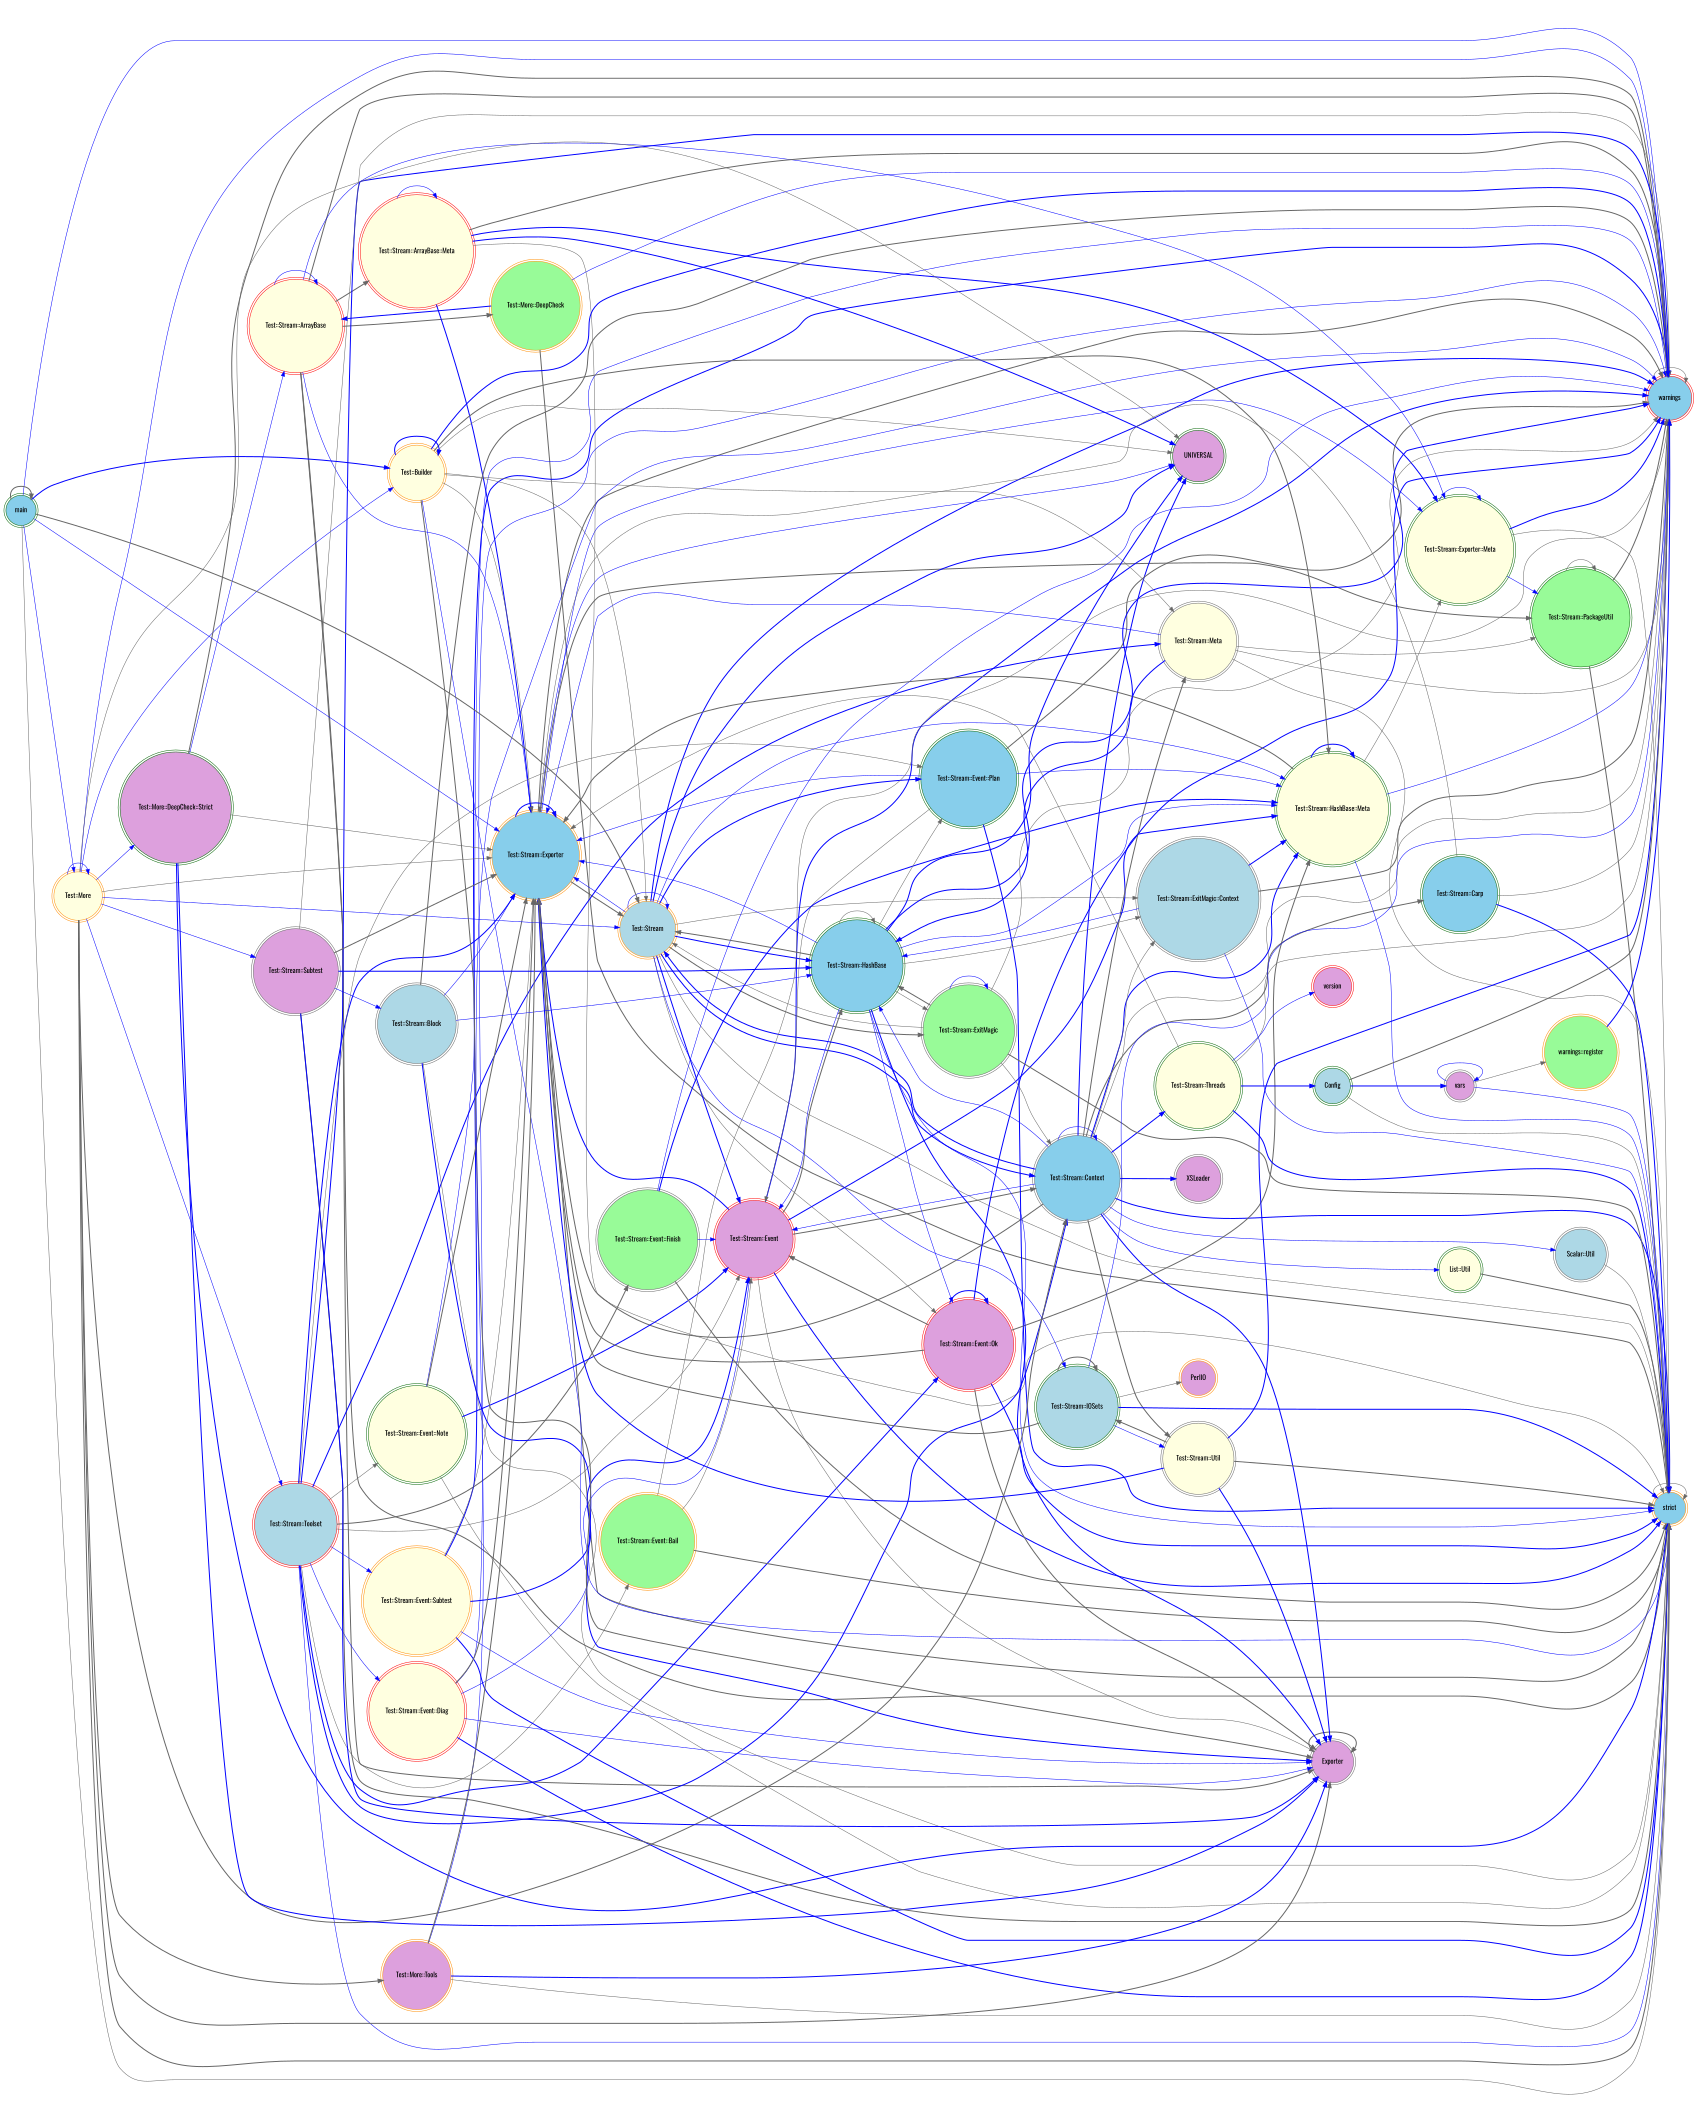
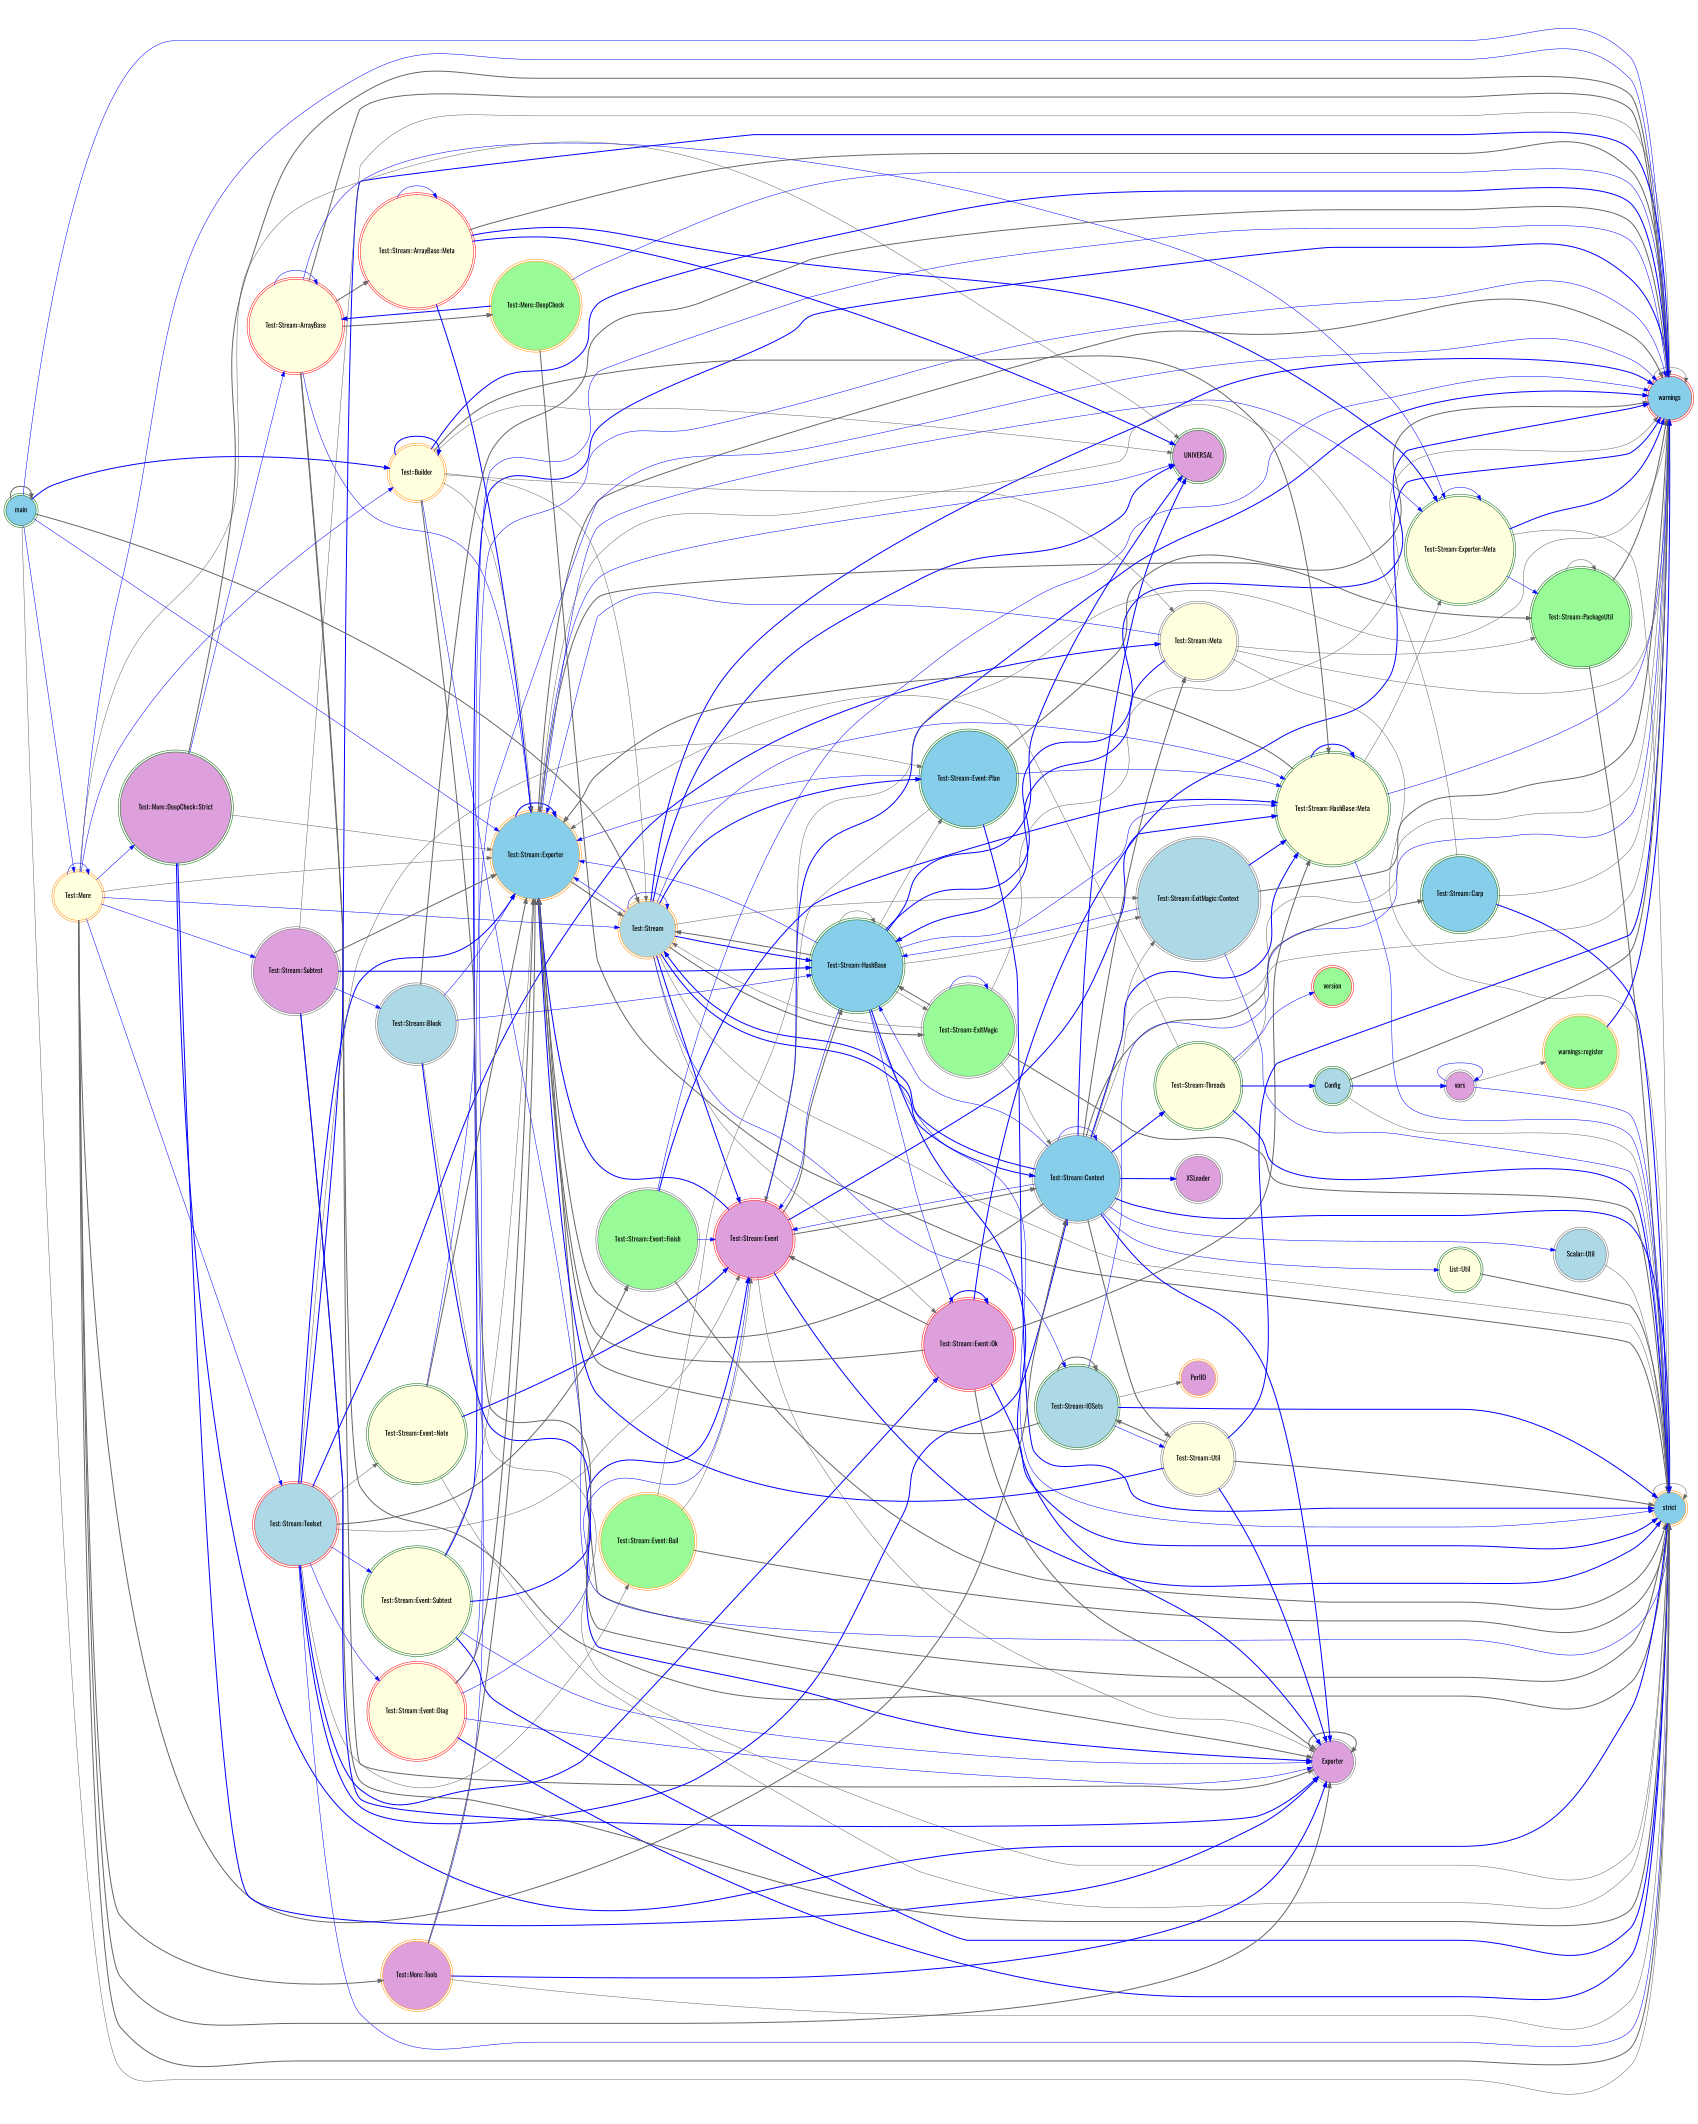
node "version": fillcolor plum -> palegreen
edge "Test::Stream::ArrayBase::Meta" -> "strict": removed
node "Test::Stream::Event::Subtest": color darkorange -> darkgreen
